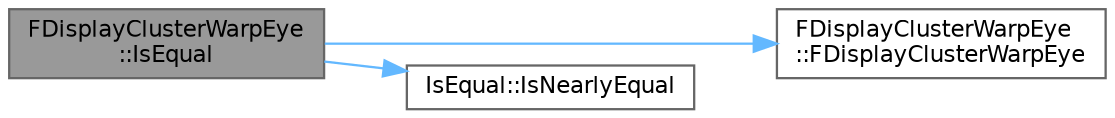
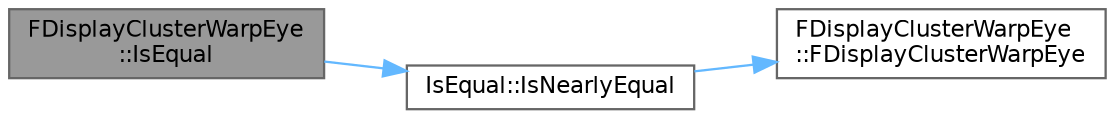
edge "FDisplayClusterWarpEye ::IsEqual" -> "FDisplayClusterWarpEye ::FDisplayClusterWarpEye": now "IsEqual::IsNearlyEqual" -> "FDisplayClusterWarpEye ::FDisplayClusterWarpEye"
